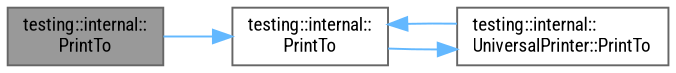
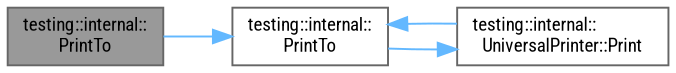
node "testing::internal:: UniversalPrinter::PrintTo": label "testing::internal:: UniversalPrinter::PrintTo" -> "testing::internal:: UniversalPrinter::Print"
